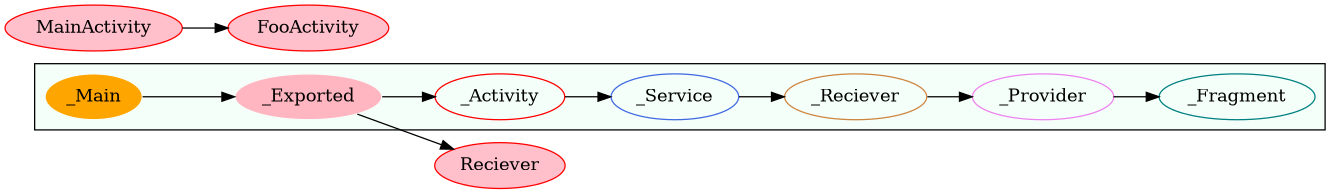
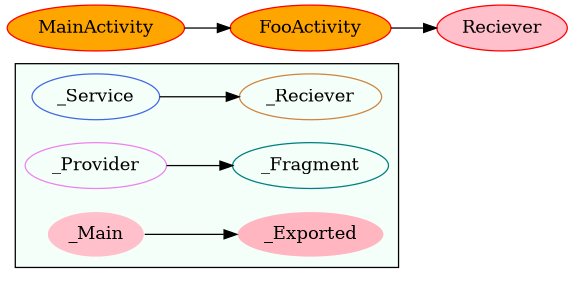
node "MainActivity": fillcolor pink -> orange
node "FooActivity": fillcolor pink -> orange
node "_Main": fillcolor orange -> pink
node "_Activity": removed
edge "_Reciever" -> "_Provider": removed
edge "_Exported" -> "Reciever": now "FooActivity" -> "Reciever"
